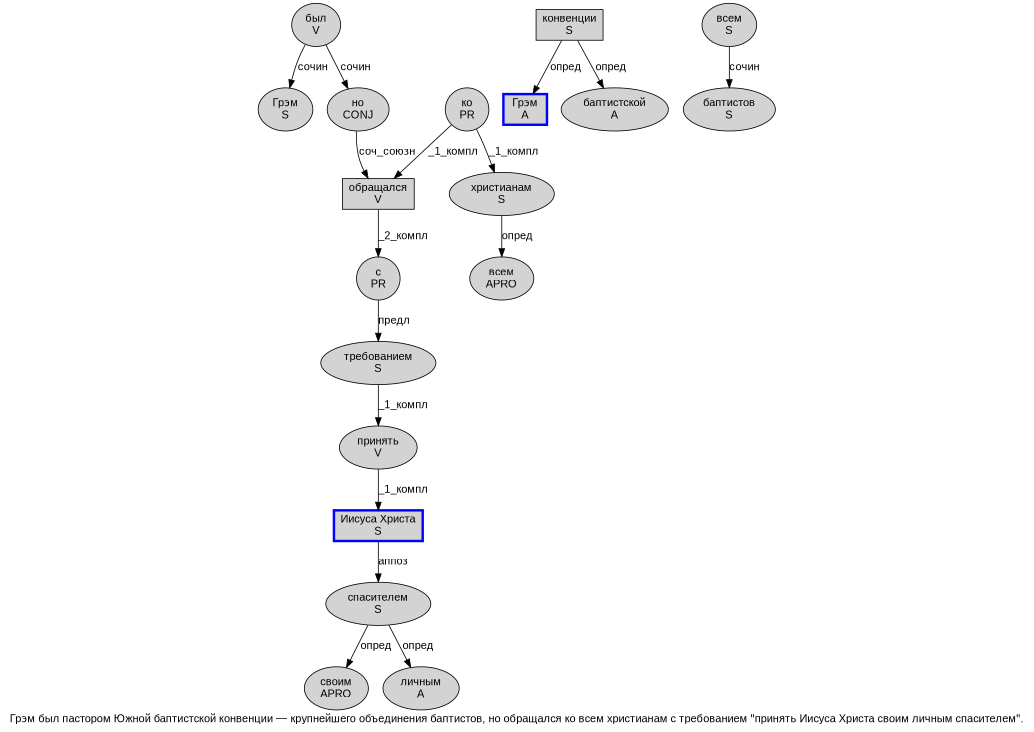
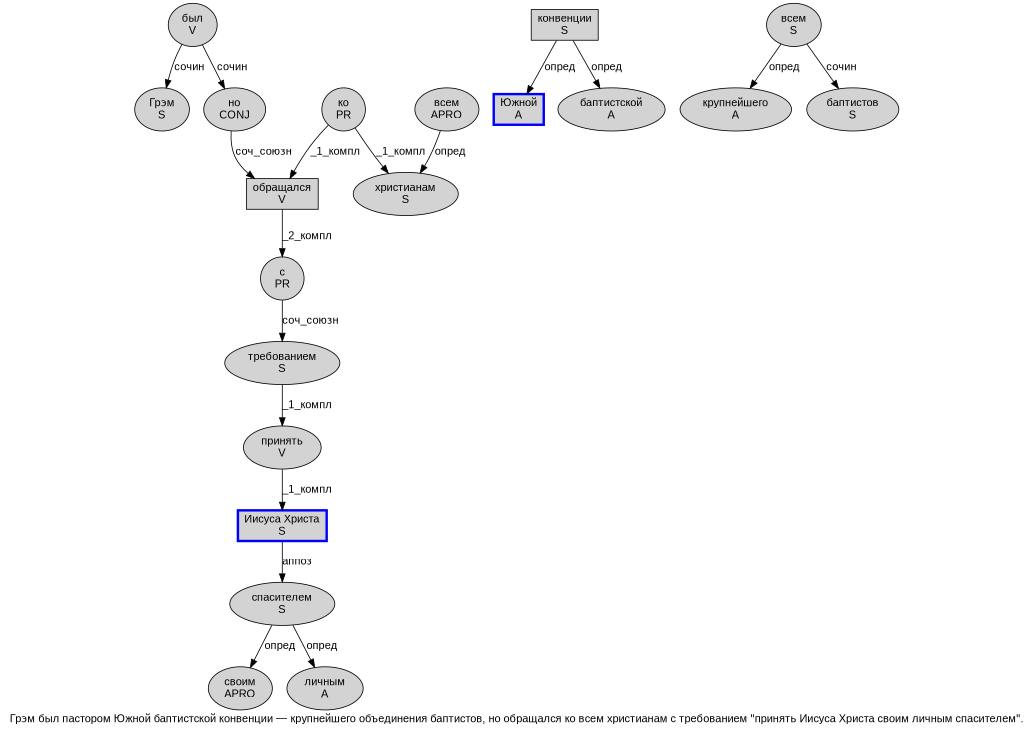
node "Грэм A": label "Грэм A" -> "Южной A"
node "крупнейшего A": added
edge "христианам S" -> "всем APRO": reversed
edge "с PR" -> "требованием S": label "предл" -> "соч_союзн"
